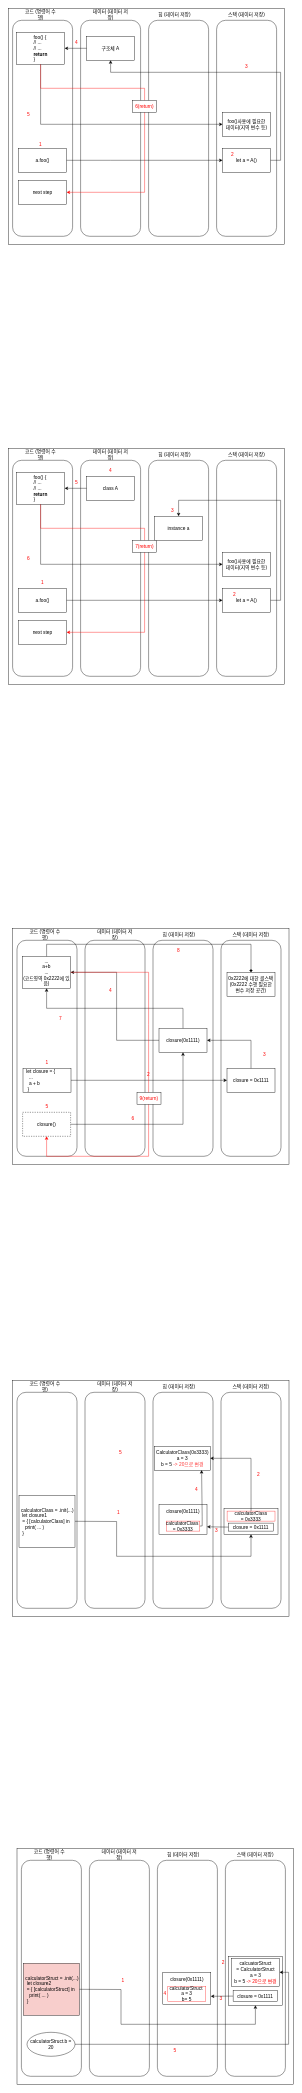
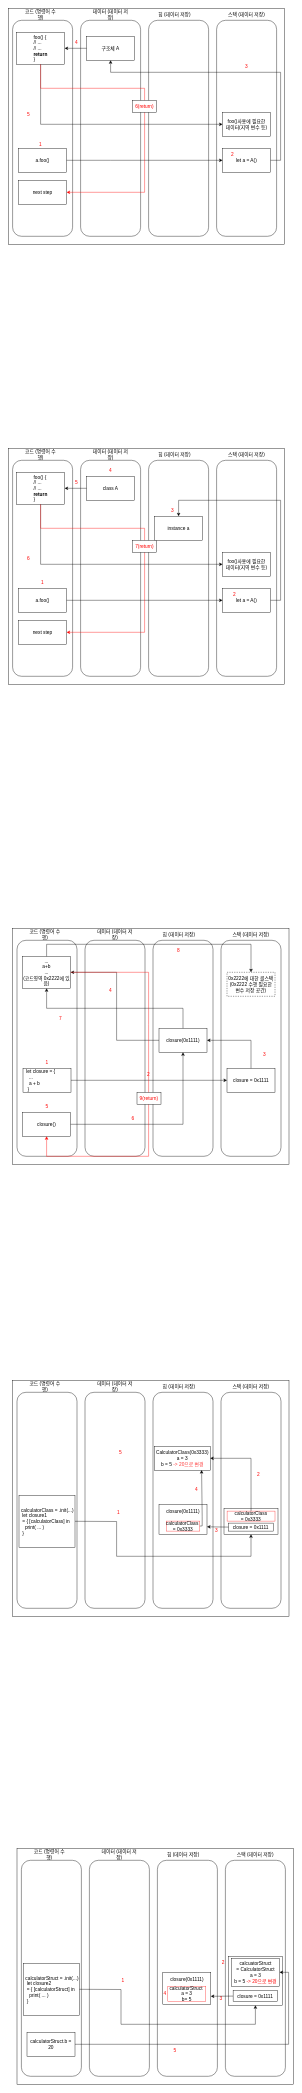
edge "... a+b ... (코드영역 0x2222에 있음)" -> "0x2222에 대한 콜스택 (0x2222 수행 필요한 변수 저장 공간)": arrowhead diamond -> classic
node "0x2222에 대한 콜스택 (0x2222 수행 필요한 변수 저장 공간)": style solid -> dashed
node "closure()": style dashed -> solid
node "calculatorStruct = .init(...) let closure2 = { [calculatorStruct] in print( ... ) }": fillcolor #f8cecc -> #ffffff
node "calculatorStruct.b = 20": shape ellipse -> rectangle
